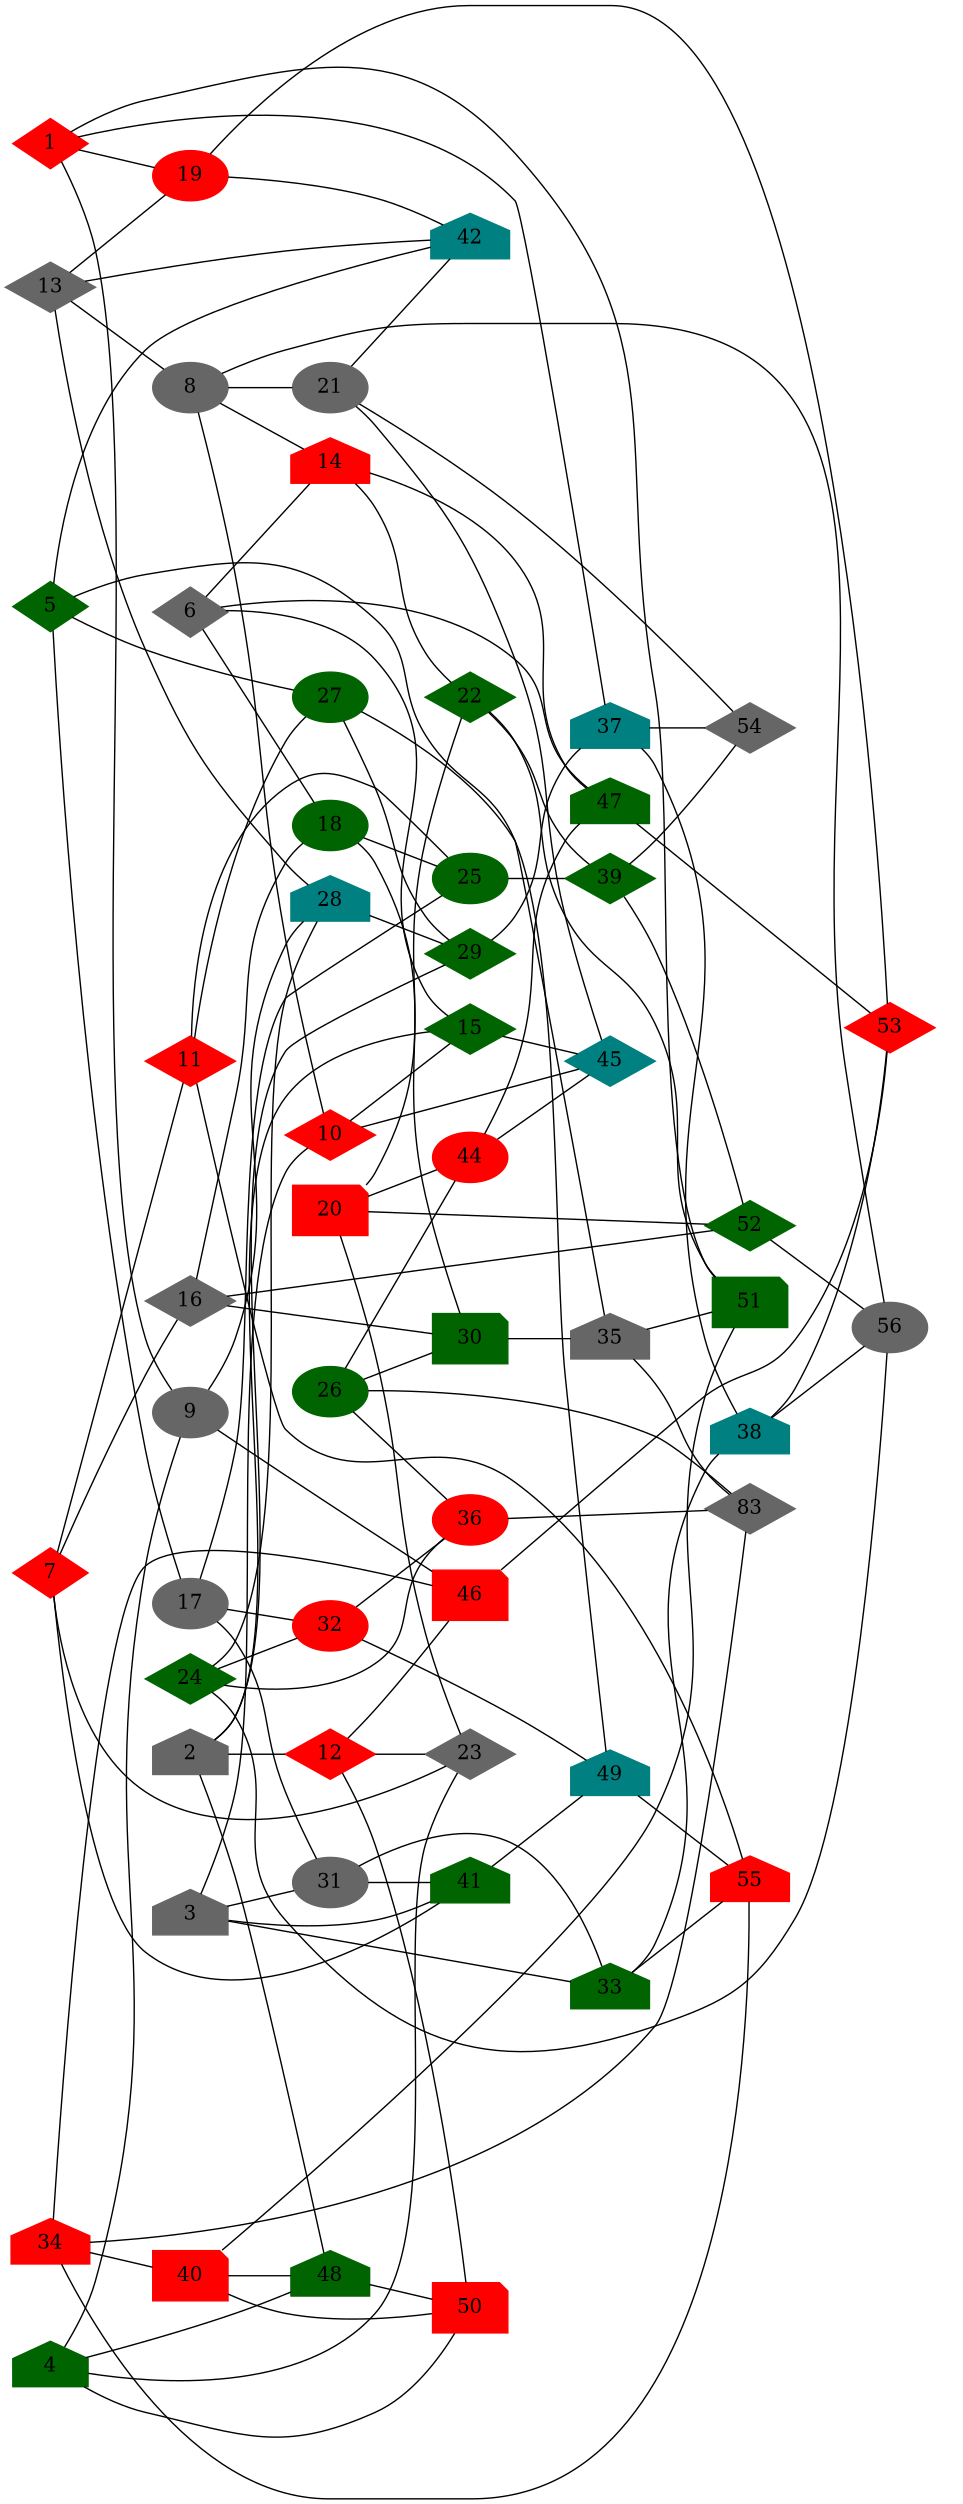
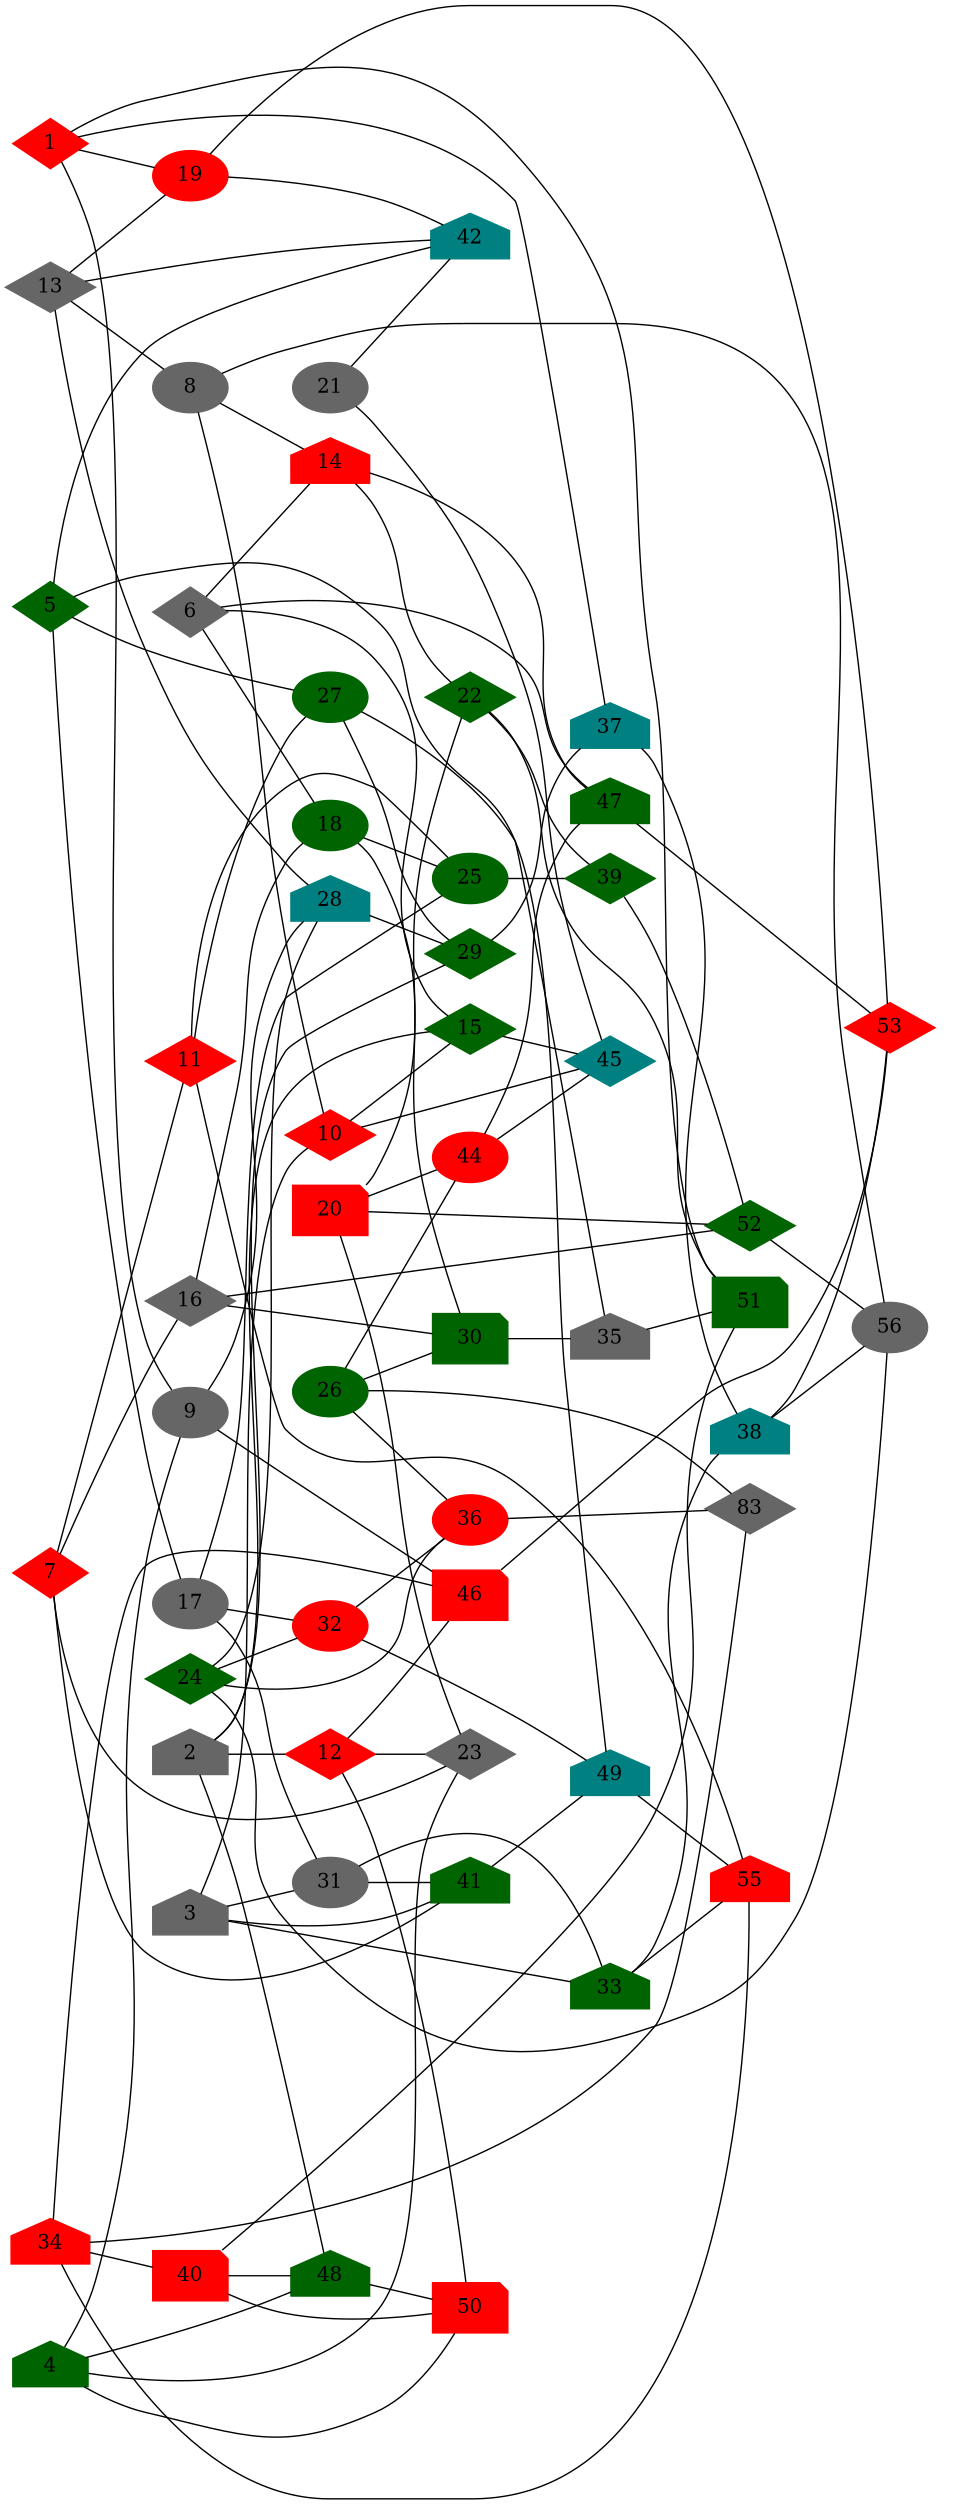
edge "8" -- "21": removed
node "54": removed
edge "35" -- "83": removed
